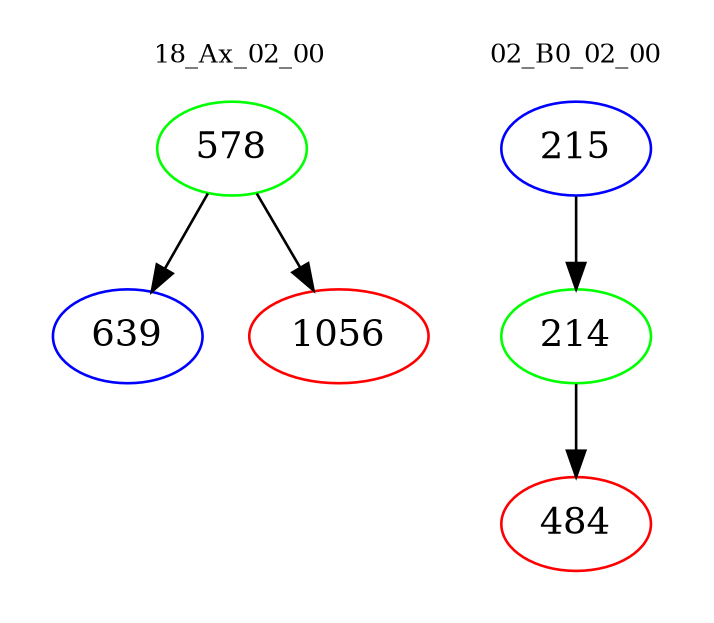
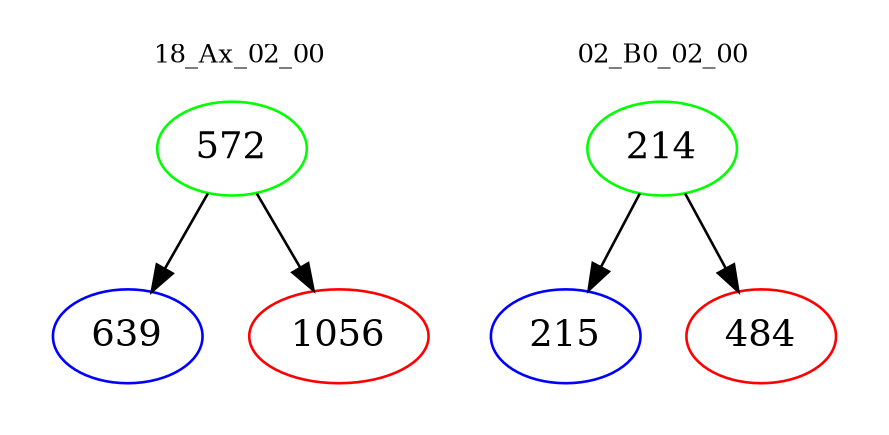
node "578": label "578" -> "572"
edge "215" -> "214": reversed
